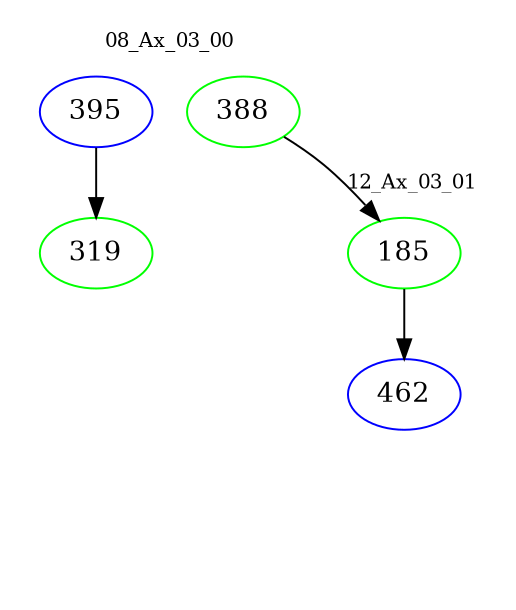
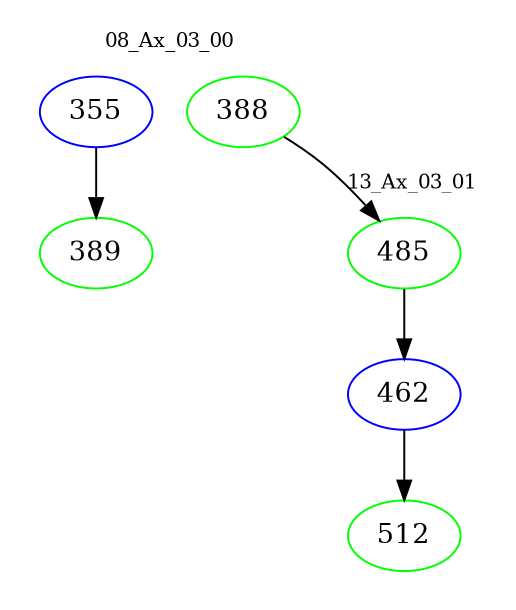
node "395": label "395" -> "355"
cluster "12_Ax_03_01": label "12_Ax_03_01" -> "13_Ax_03_01"
node "319": label "319" -> "389"
node "185": label "185" -> "485"
node "512": added
